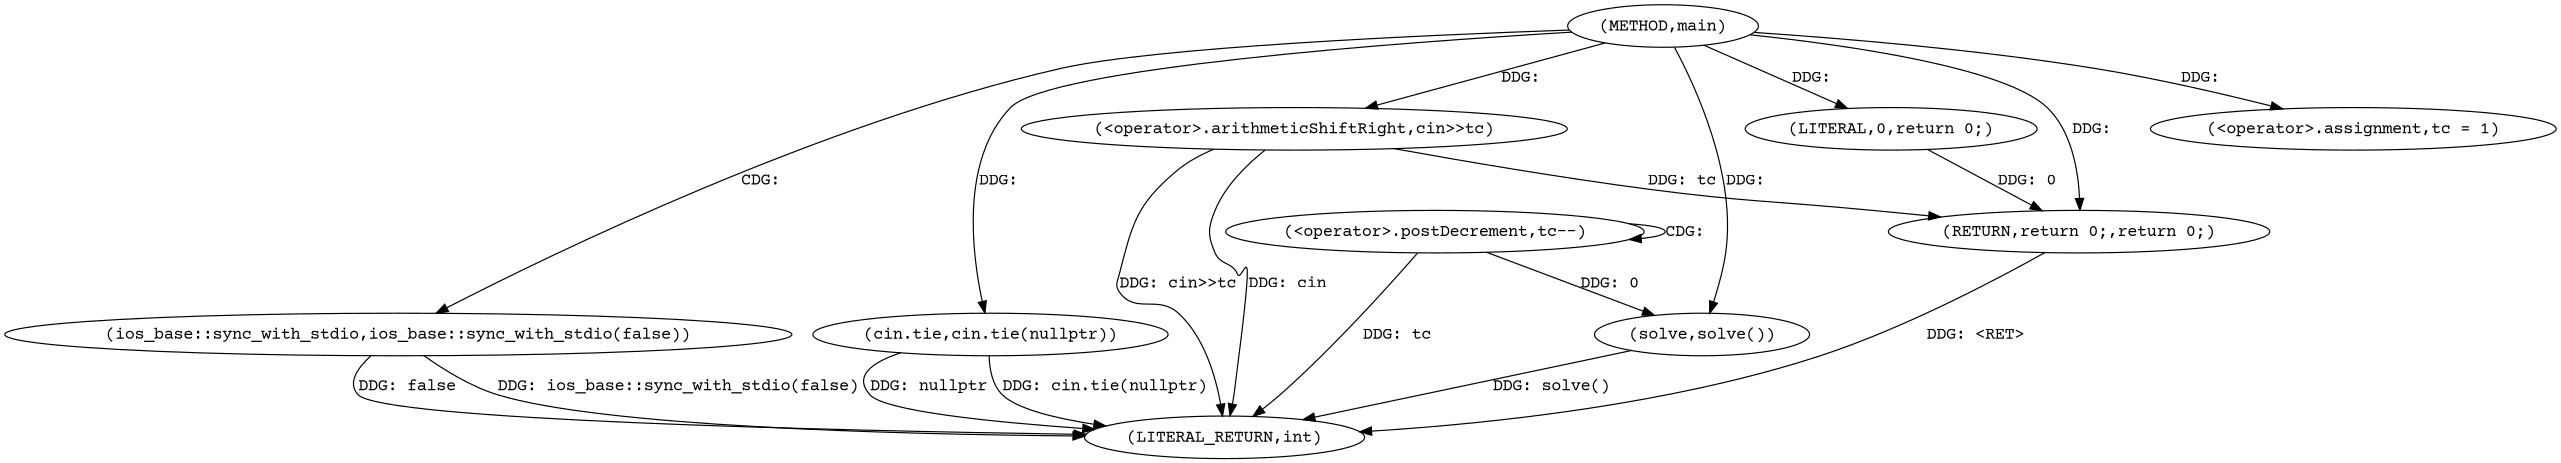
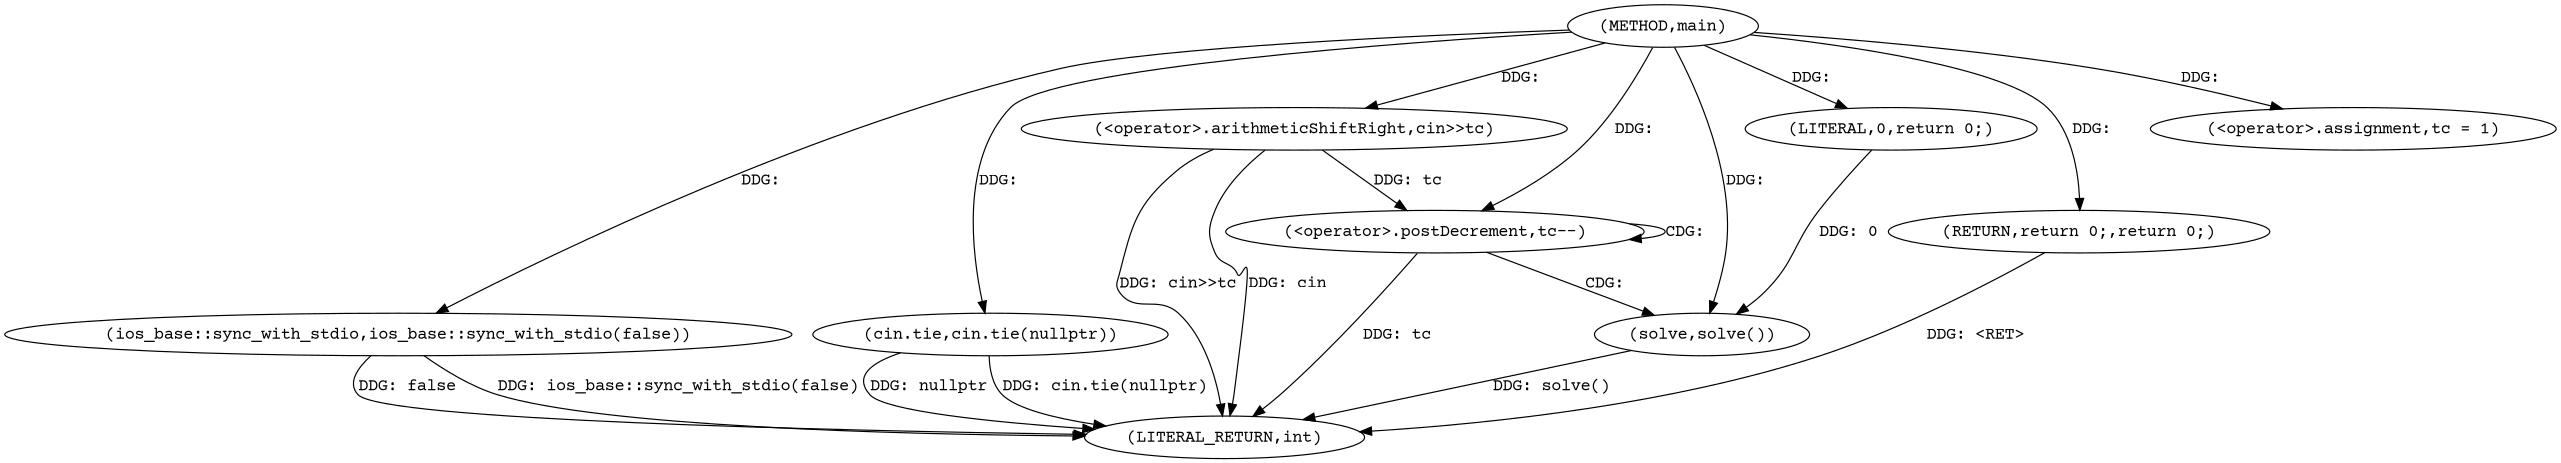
edge "(METHOD,main)" -> "(<operator>.postDecrement,tc--)": added, label "DDG:"
edge "(LITERAL,0,return 0;)" -> "(RETURN,return 0;,return 0;)": now "(LITERAL,0,return 0;)" -> "(solve,solve())"
edge "(METHOD,main)" -> "(ios_base::sync_with_stdio,ios_base::sync_with_stdio(false))": label "CDG: " -> "DDG: "
edge "(<operator>.arithmeticShiftRight,cin>>tc)" -> "(RETURN,return 0;,return 0;)": now "(<operator>.arithmeticShiftRight,cin>>tc)" -> "(<operator>.postDecrement,tc--)"
edge "(<operator>.postDecrement,tc--)" -> "(solve,solve())": label "DDG: 0" -> "CDG: "
